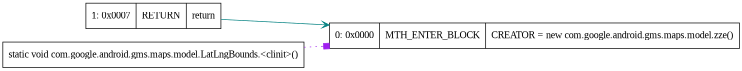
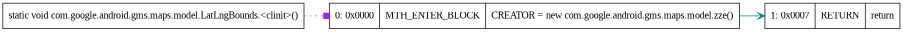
edge "1: 0x0007" -> "0: 0x0000": reversed
